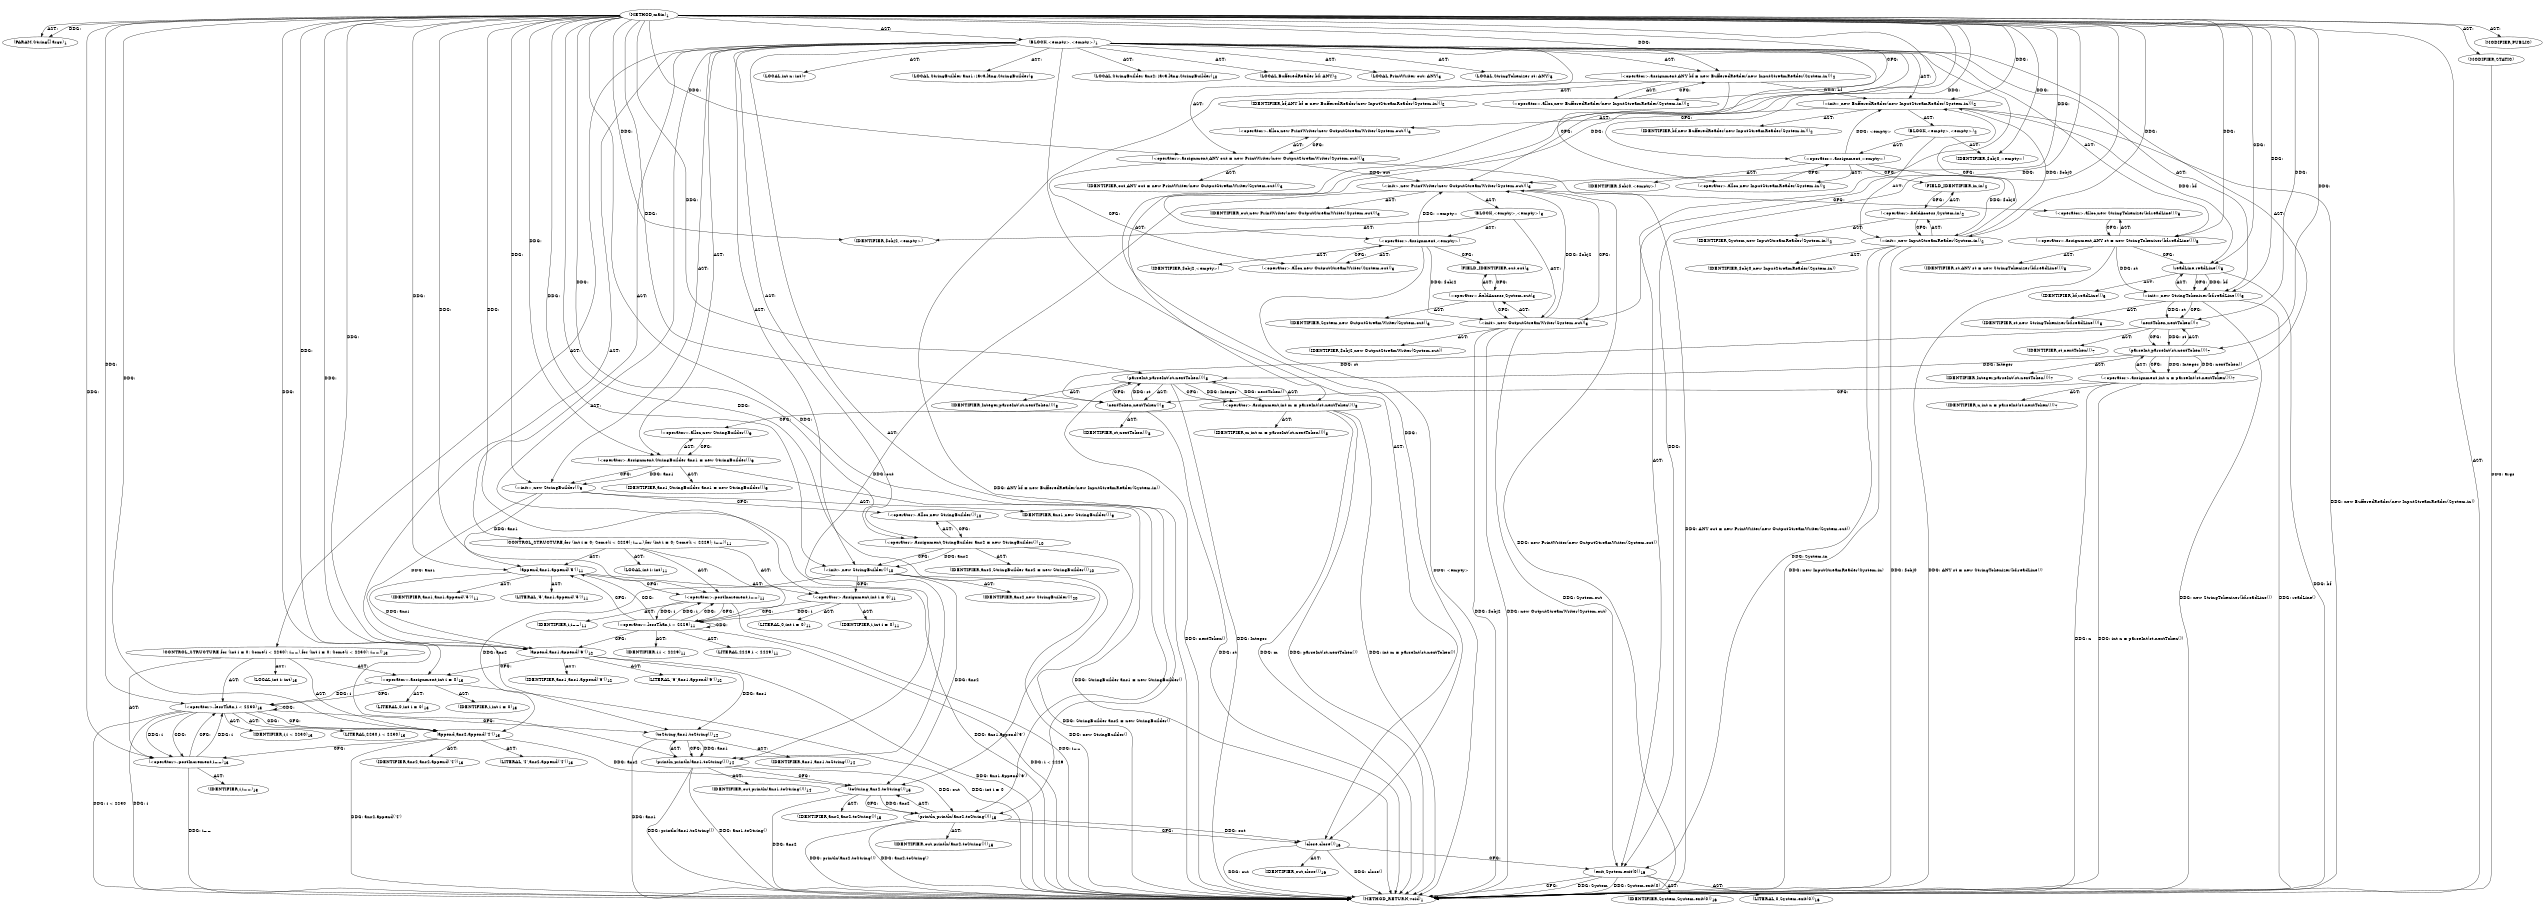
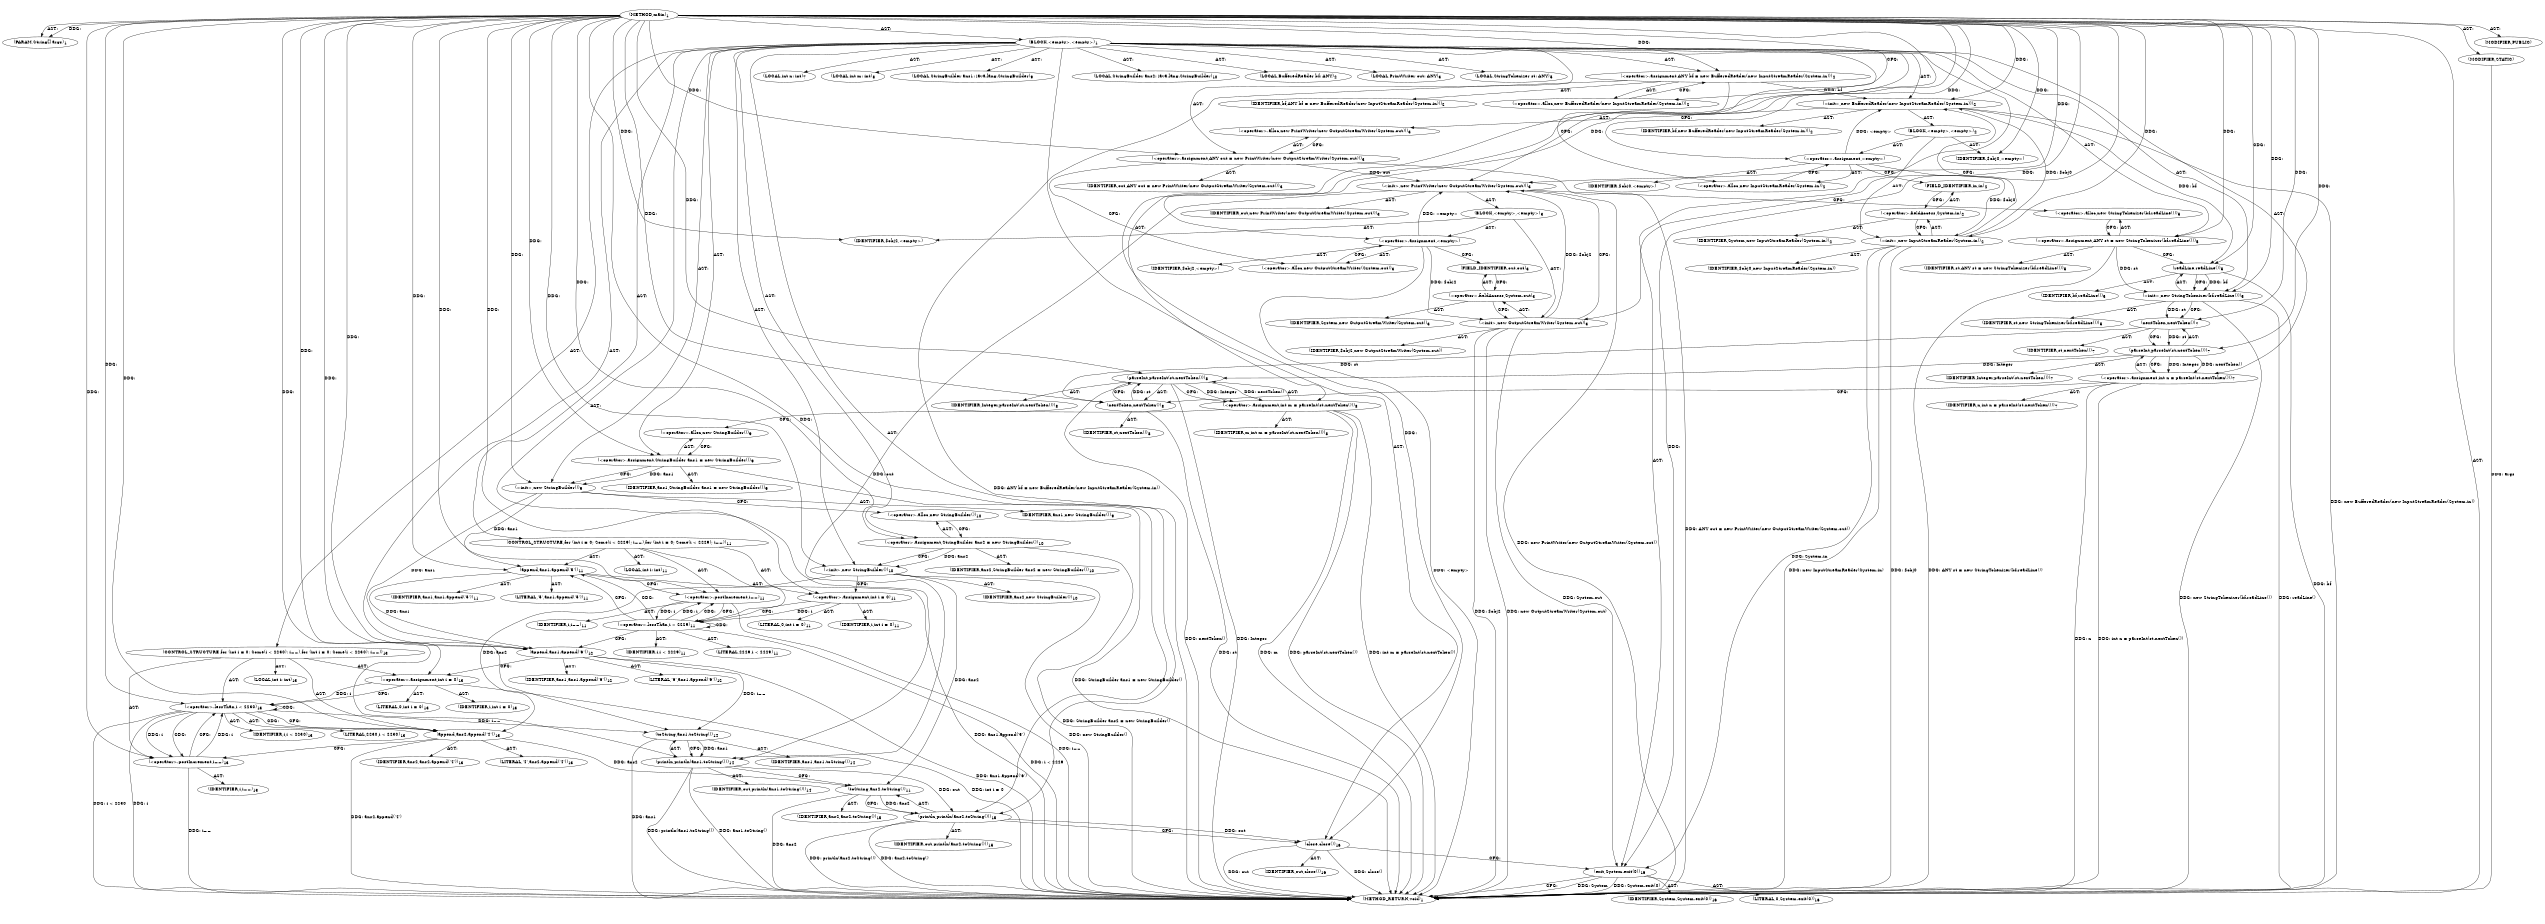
node "(LOCAL,int m: int)": added
edge "(METHOD,main)" -> "(toString,ans2.toString())": removed, label "DDG:"
node "(IDENTIFIER,ans2,new StringBuilder())": text "20" -> "10"
edge "(append,ans1.append('6'))" -> "(toString,ans1.toString())": label "DDG: ans1" -> "DDG: i++"
edge "(<operator>.lessThan,i < 2230)" -> "(toString,ans1.toString())": label "CFG: " -> "DDG: i++"
node "(toString,ans2.toString())": text "15" -> "11"
